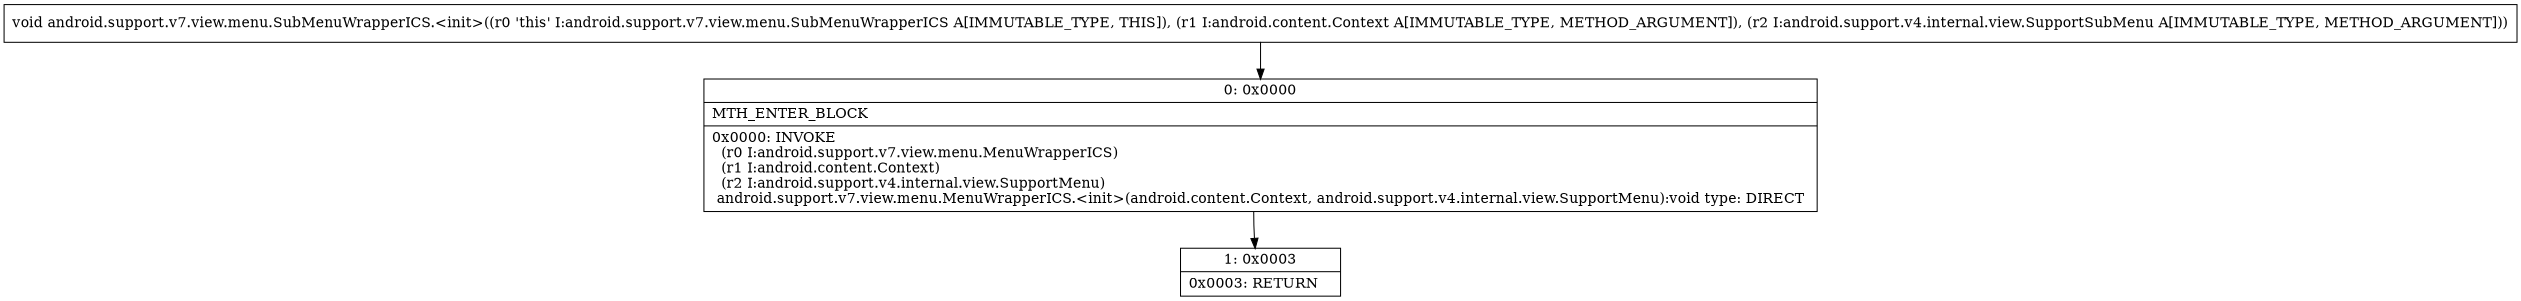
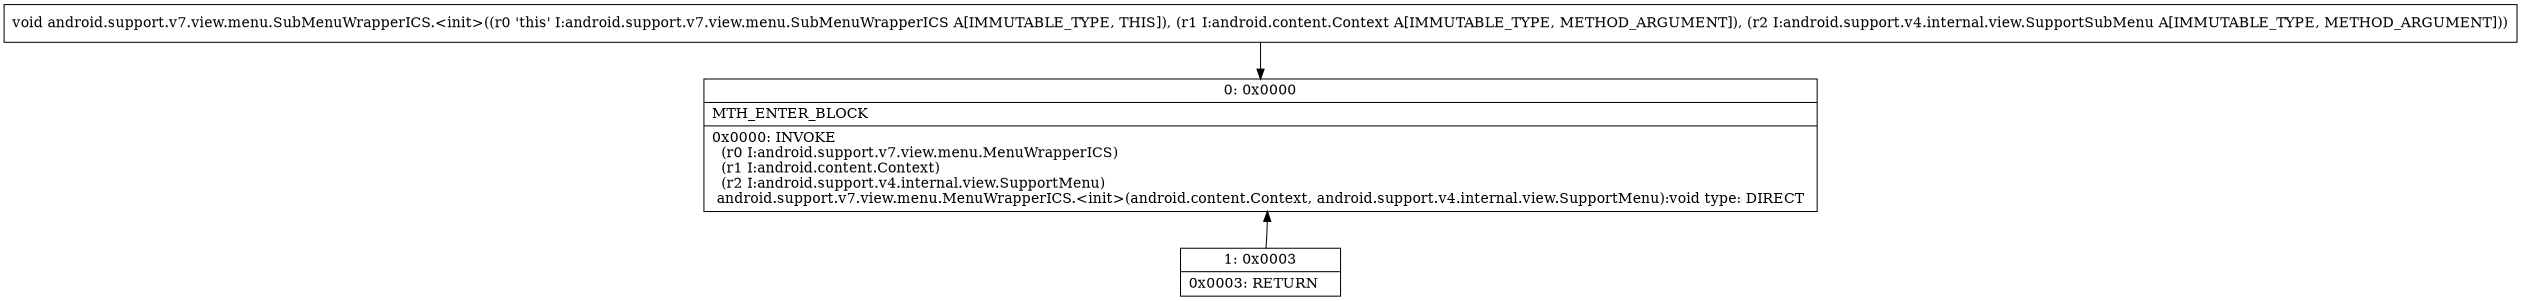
edge "0: 0x0000" -> "1: 0x0003": reversed
